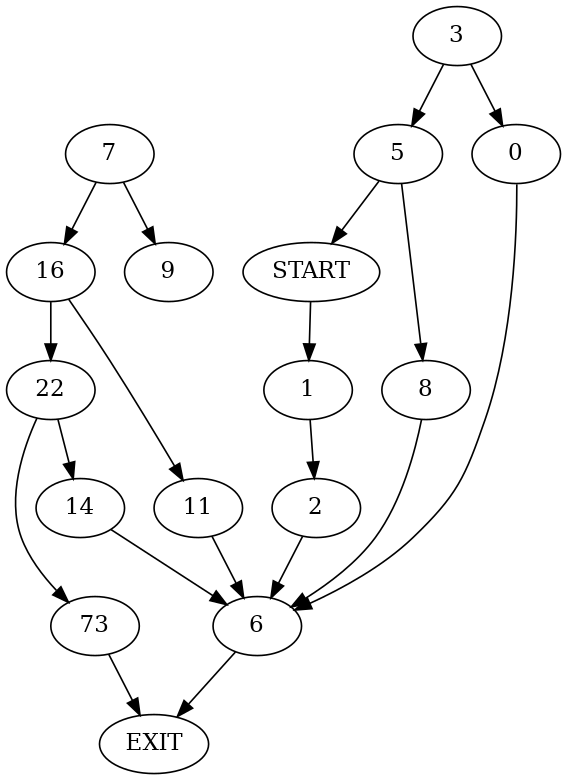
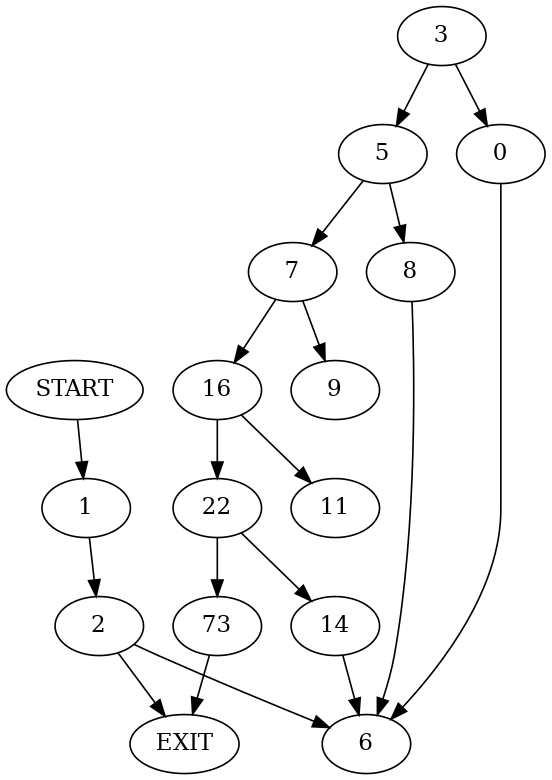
edge "5" -> "START": now "5" -> "7"
edge "11" -> "6": removed
edge "6" -> "EXIT": now "2" -> "EXIT"
